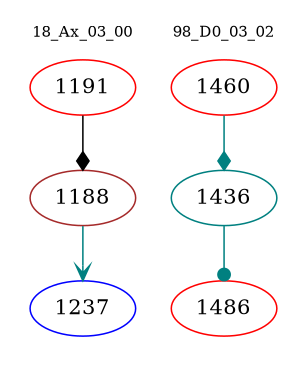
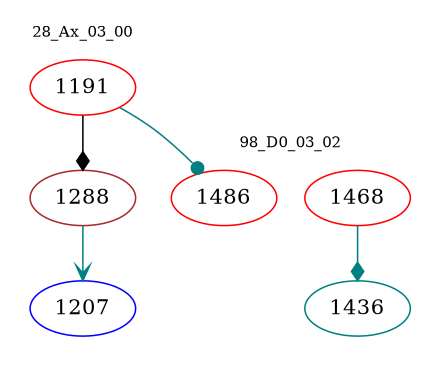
cluster "18_Ax_03_00": label "18_Ax_03_00" -> "28_Ax_03_00"
node "1460": label "1460" -> "1468"
node "1188": label "1188" -> "1288"
edge "1436" -> "1486": now "1191" -> "1486"
node "1237": label "1237" -> "1207"
